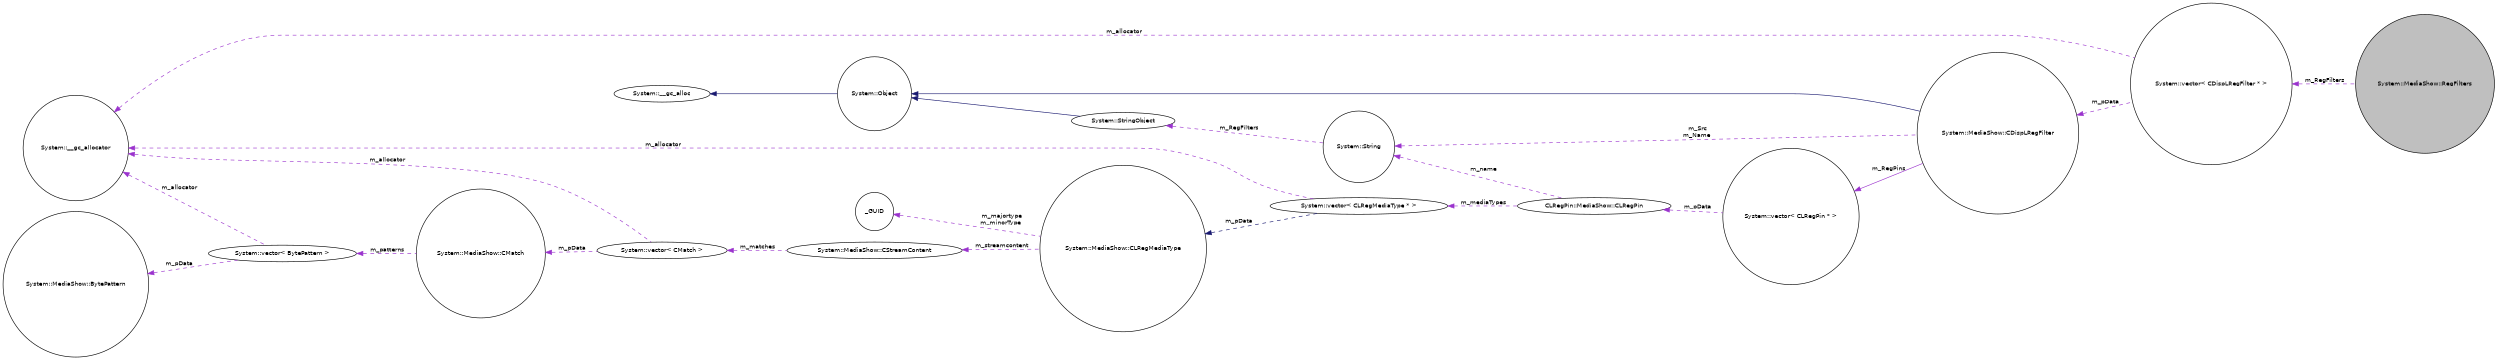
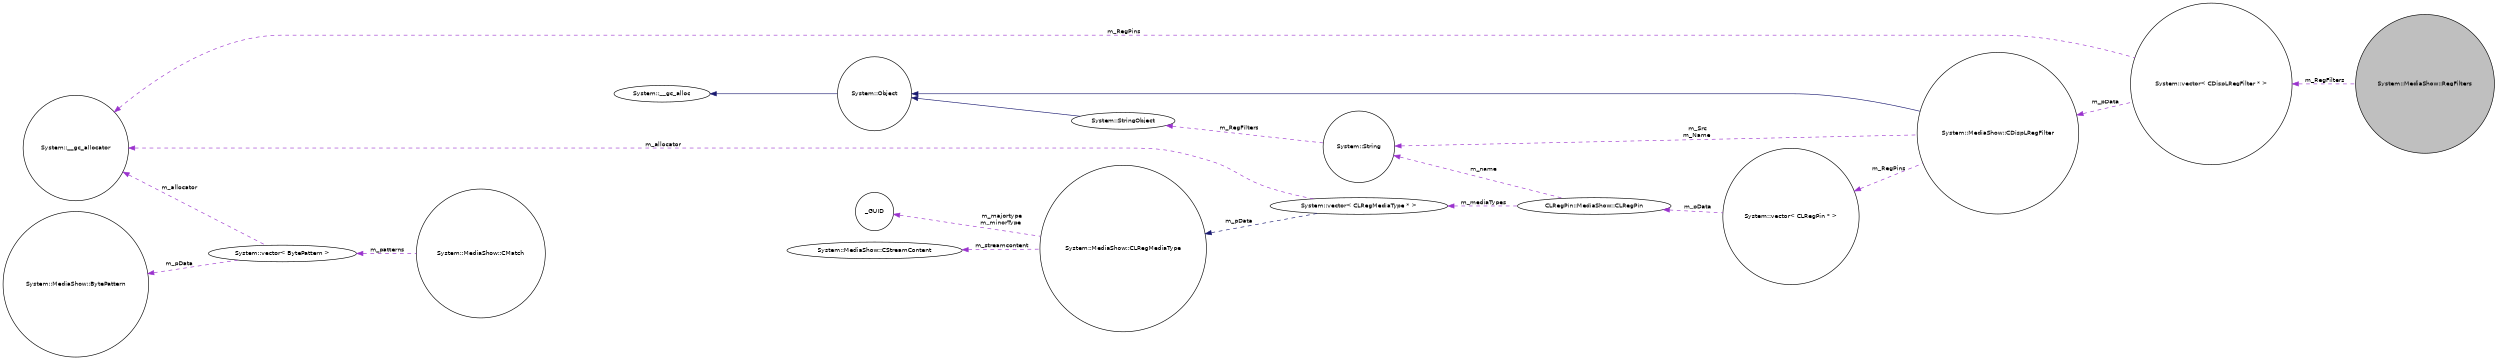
edge "System::vector< CDispLRegFilter * >" -> "System::__gc_allocator": label " m_allocator" -> " m_RegPins"
edge "System::MediaShow::CDispLRegFilter" -> "System::vector< CLRegPin * >": style solid -> dashed
node "System::vector< CMatch >": removed
